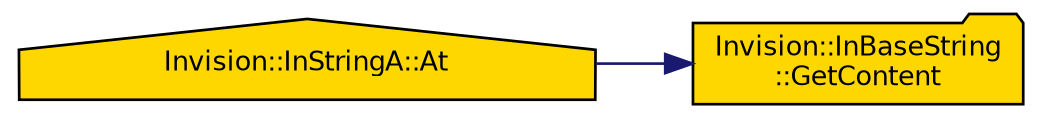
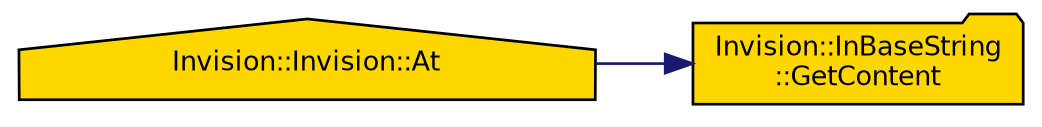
node "Invision::InStringA::At": label "Invision::InStringA::At" -> "Invision::Invision::At"
